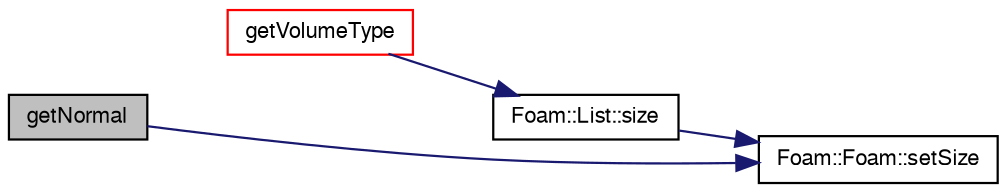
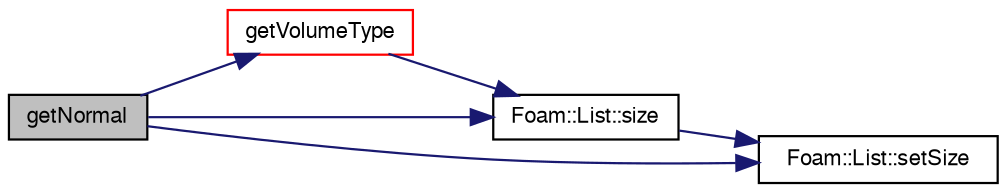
edge "getNormal" -> "getVolumeType": added
edge "getNormal" -> "Foam::List::size": added
node "Foam::Foam::setSize": label "Foam::Foam::setSize" -> "Foam::List::setSize"
